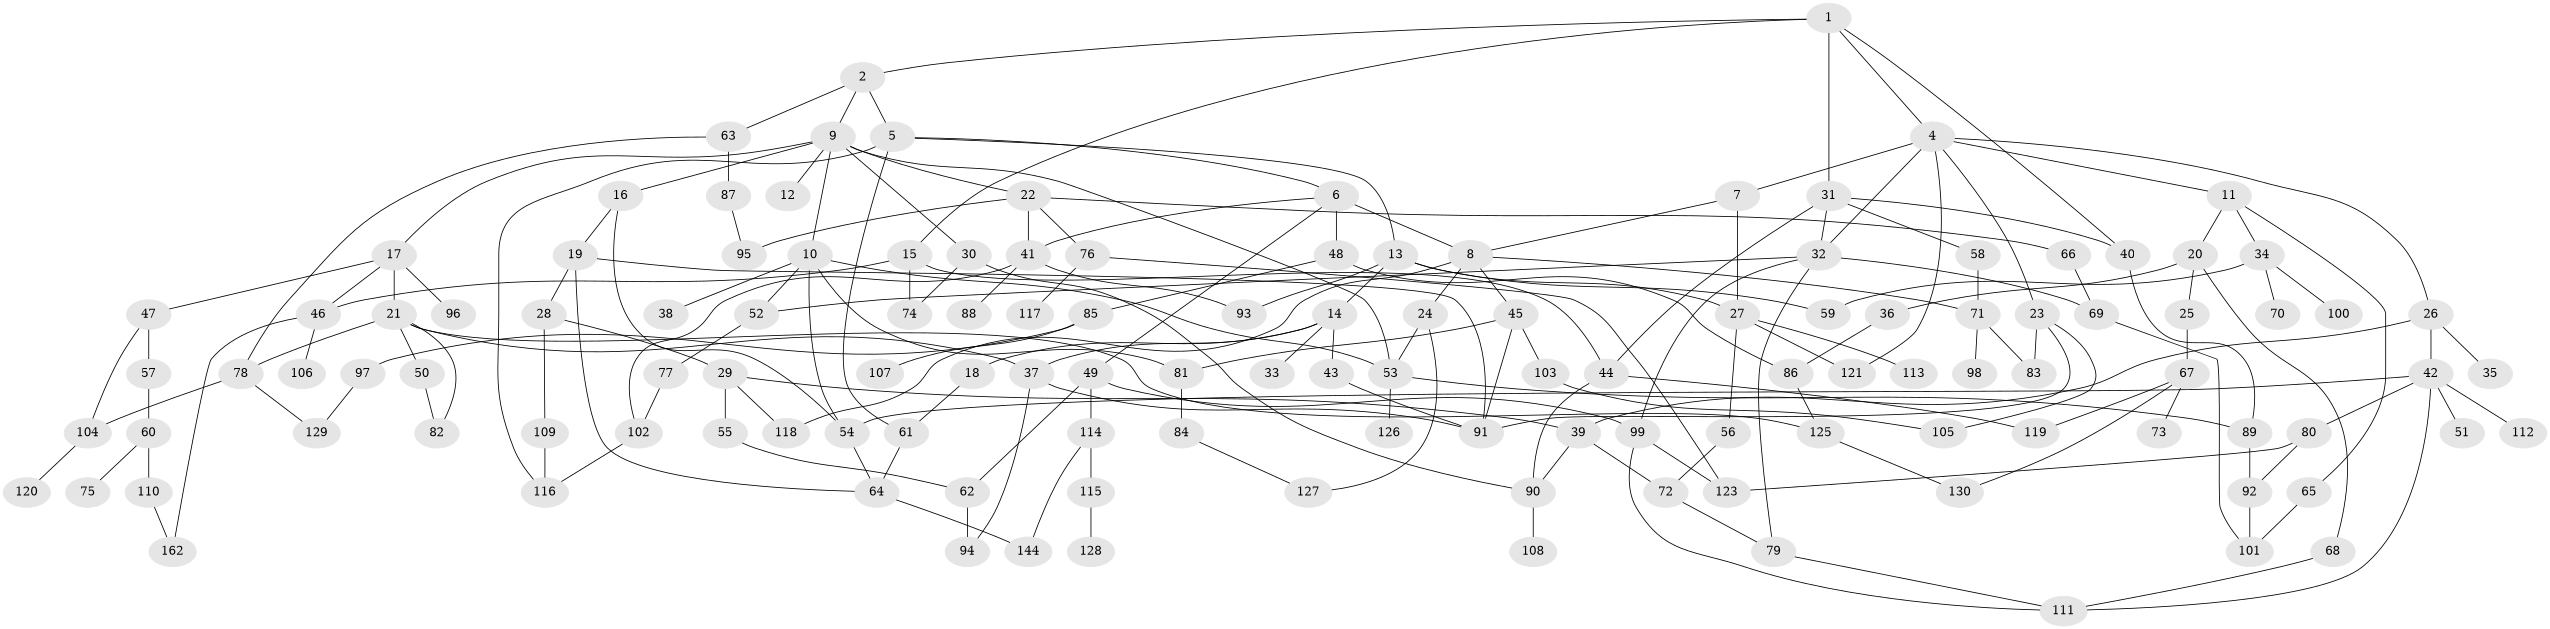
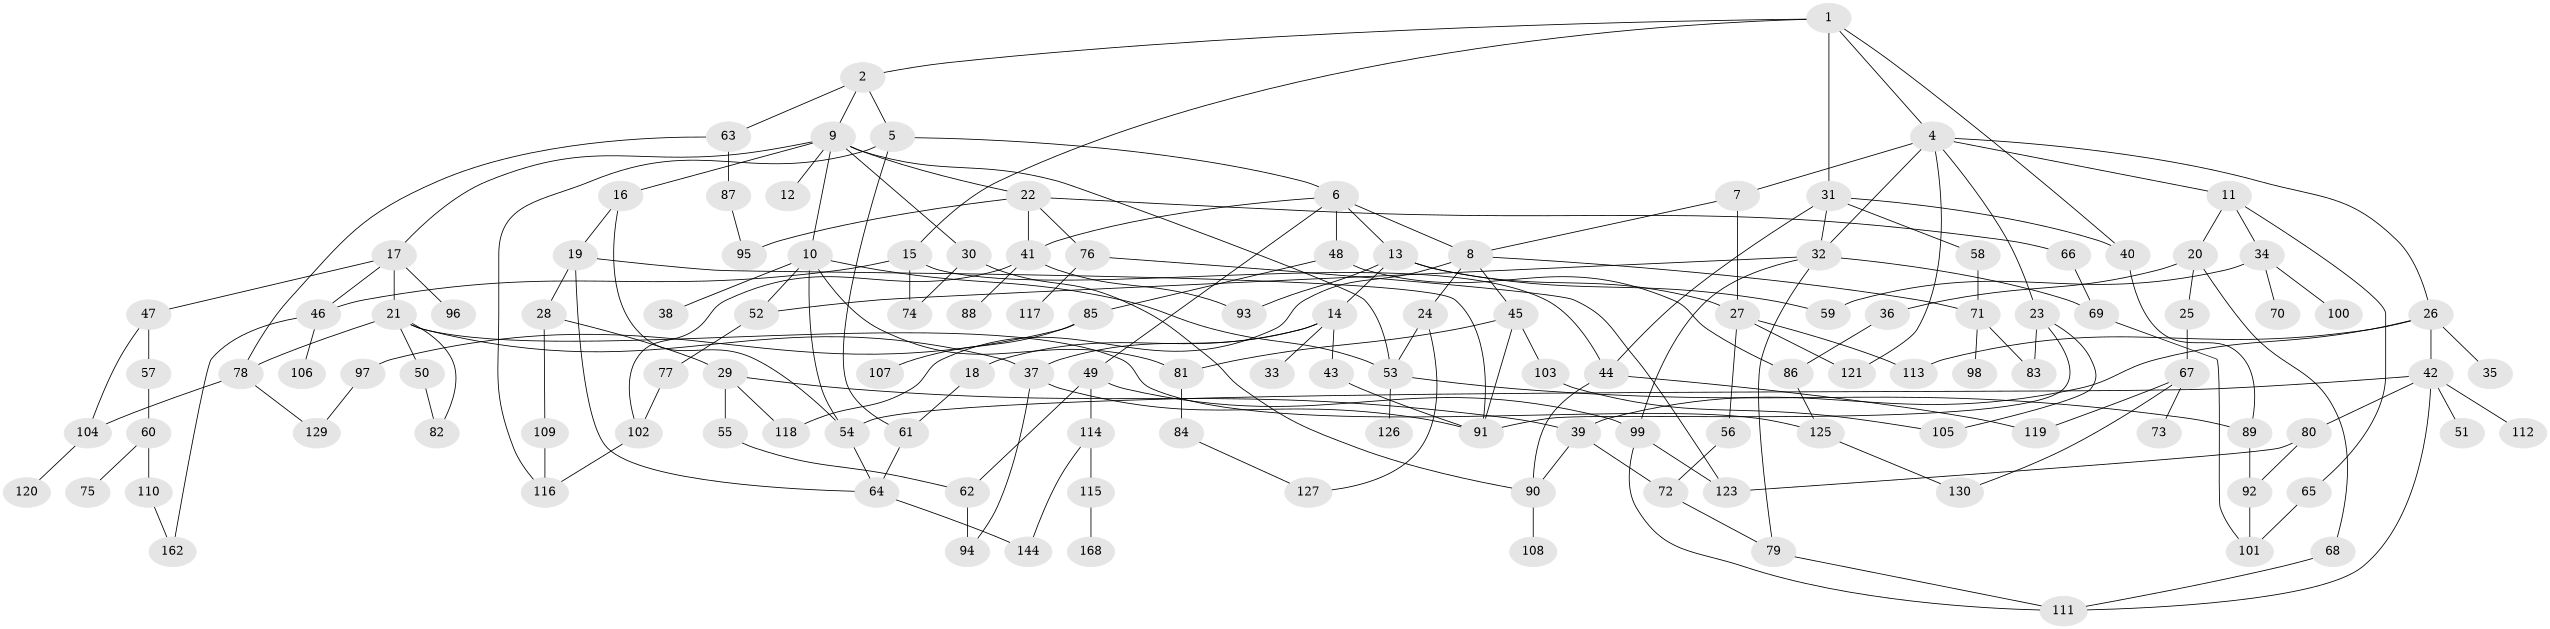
edge "5" -- "13": now "6" -- "13"
edge "26" -- "113": added
node "128": label "128" -> "168"
